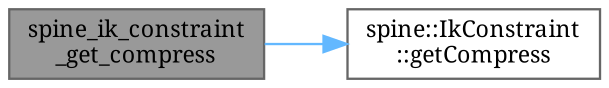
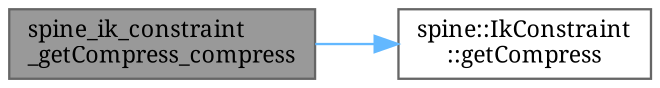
node "spine_ik_constraint _get_compress": label "spine_ik_constraint _get_compress" -> "spine_ik_constraint _getCompress_compress"
